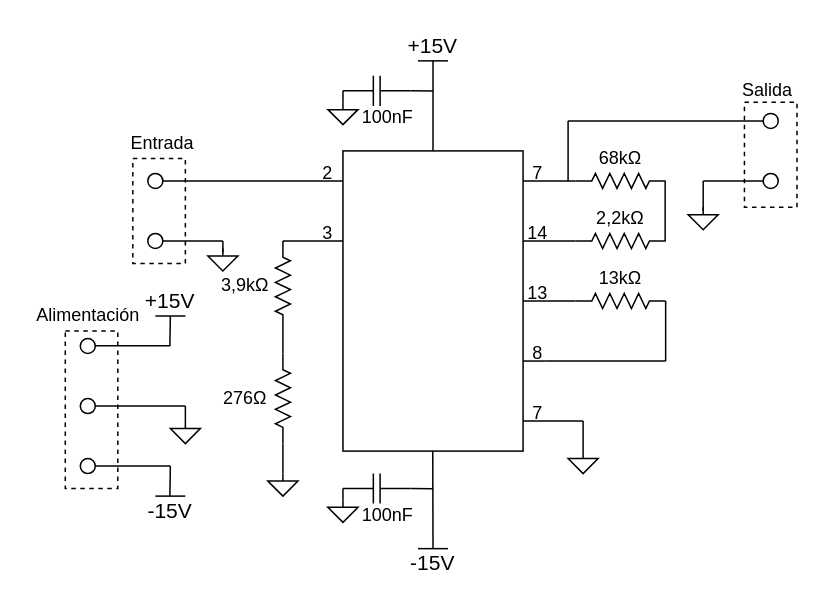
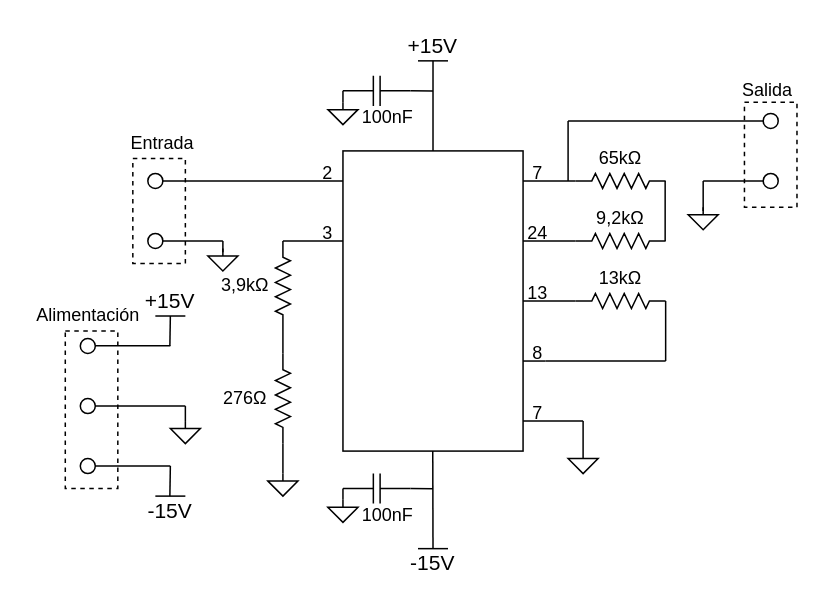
node "68kΩ": label "68kΩ" -> "65kΩ"
node "2,2kΩ": label "2,2kΩ" -> "9,2kΩ"
node "14": label "14" -> "24"
